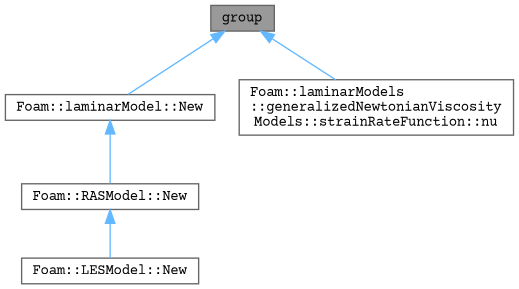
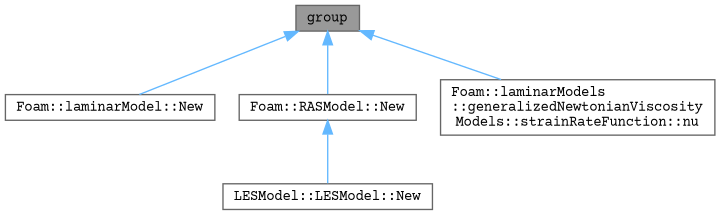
edge "Foam::RASModel::New" -> "Foam::laminarModel::New": now "Foam::RASModel::New" -> "group"
node "Foam::LESModel::New": label "Foam::LESModel::New" -> "LESModel::LESModel::New"
